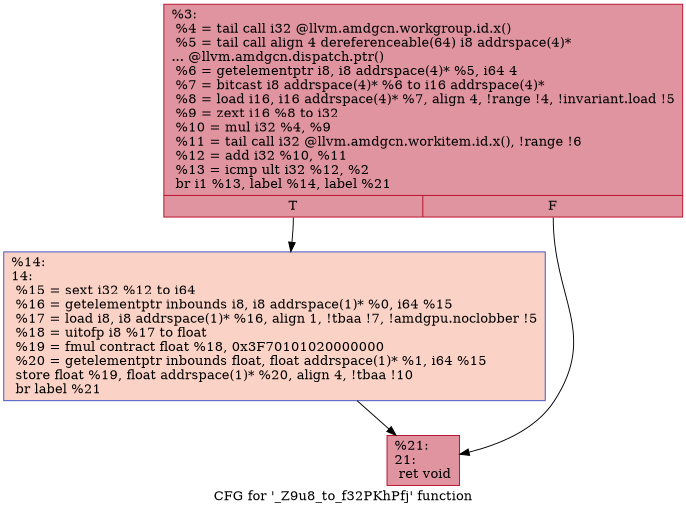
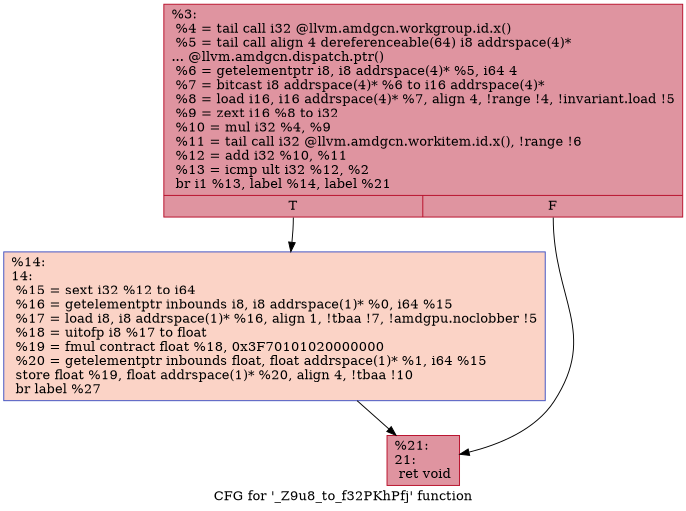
node "%14:": text "br label %21" -> "br label %27"
